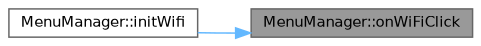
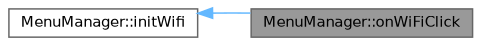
edge "MenuManager::initWifi" -> "MenuManager::onWiFiClick": reversed
